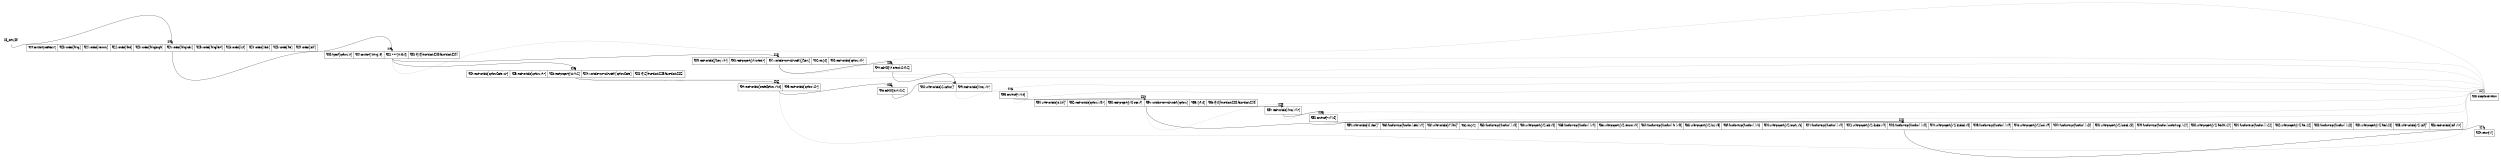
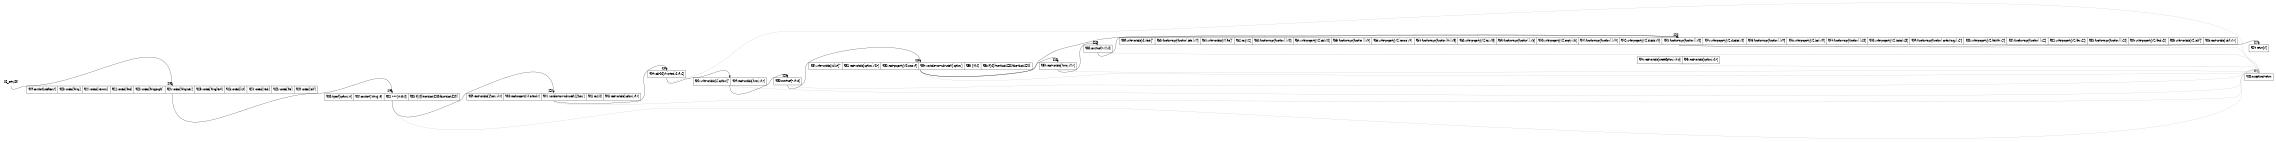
node "9034: read-variable['optionsCache',v6,-]": removed
node "9046: call-0:0[v6,v7,v8,v2]": removed
edge "9048: write-variable[v2,'options']*" -> "9050: construct[-,v7,v6]": color gray -> black
